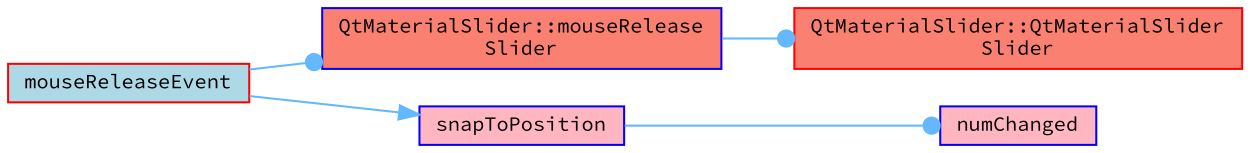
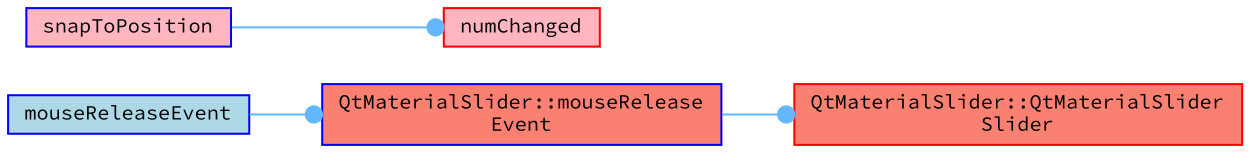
node "QtMaterialSlider::mouseRelease Slider": label "QtMaterialSlider::mouseRelease Slider" -> "QtMaterialSlider::mouseRelease Event"
node "mouseReleaseEvent": color red -> blue
edge "mouseReleaseEvent" -> "snapToPosition": removed
node "numChanged": color blue -> red
